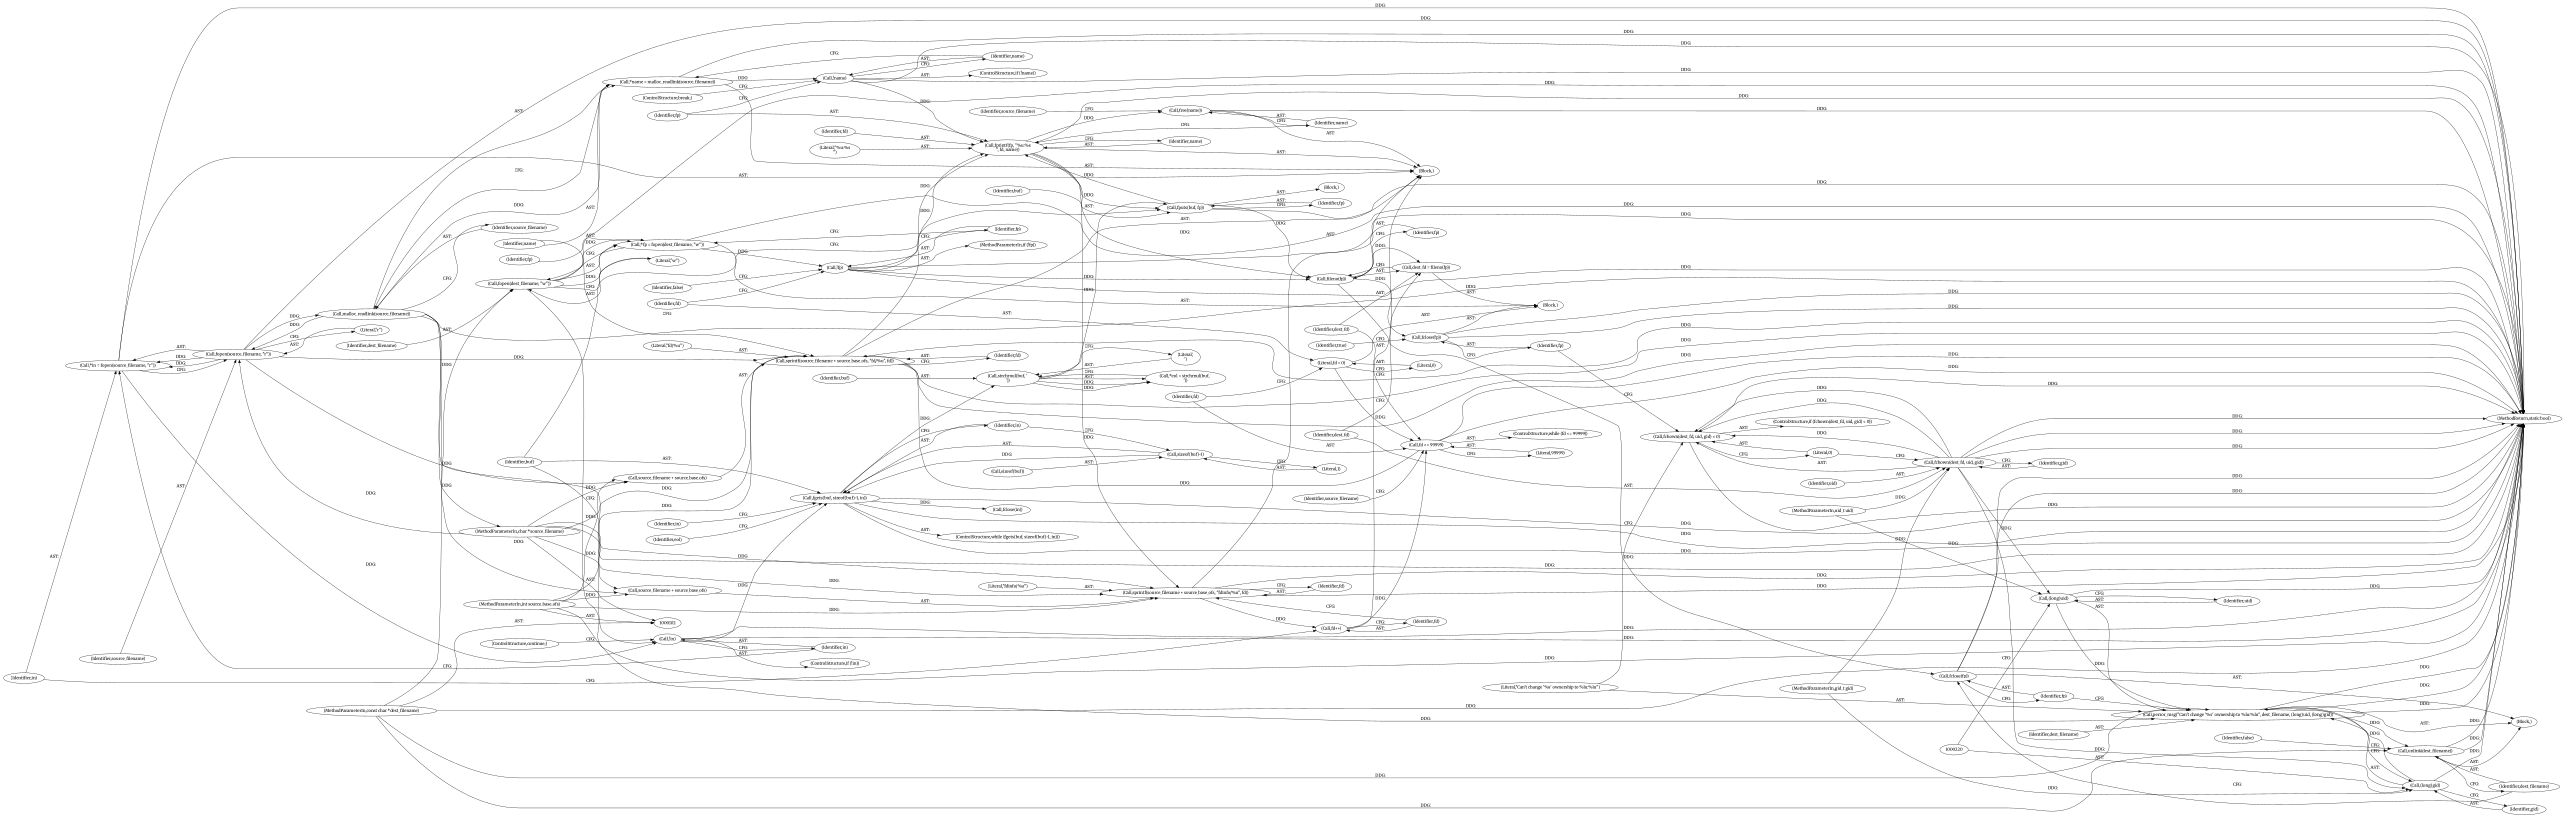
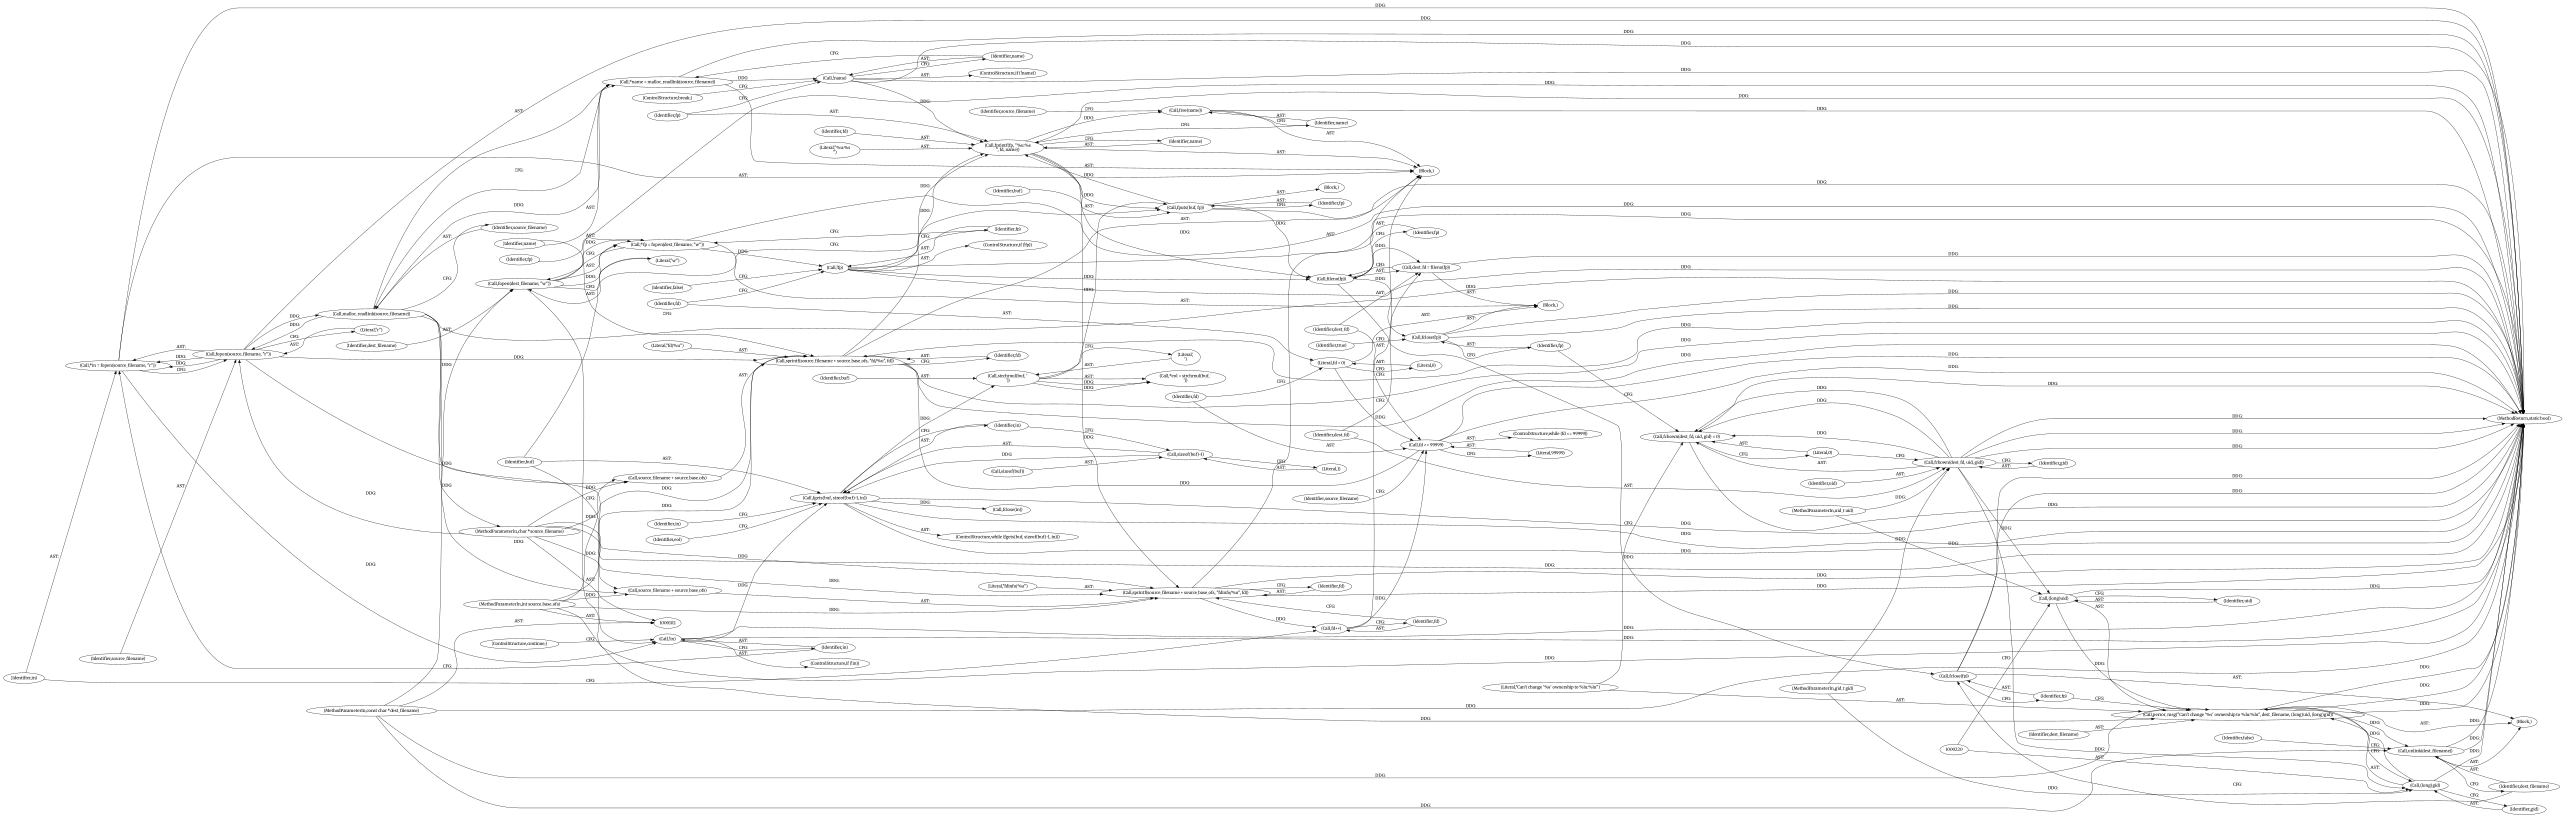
node "(MethodParameterIn,if (!fp))": label "(MethodParameterIn,if (!fp))" -> "(ControlStructure,if (!fp))"
edge "(Call,dest_fd = fileno(fp))" -> "(MethodReturn,static bool)": added, label "DDG:"
edge "(Call,*eol = strchrnul(buf, ' '))" -> "(Call,strchrnul(buf, ' '))": removed, label "CFG:"
node "(ControlStructure,if (fchown(dest_fd, uid, gid) < 0))": removed
